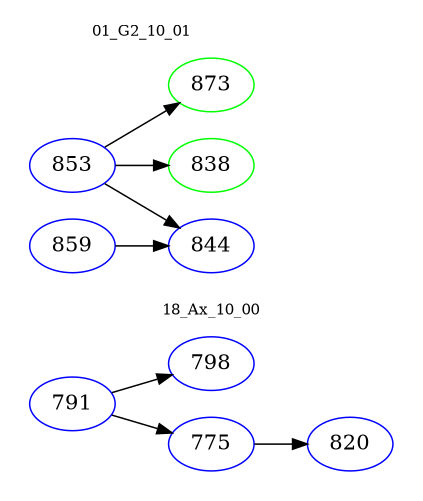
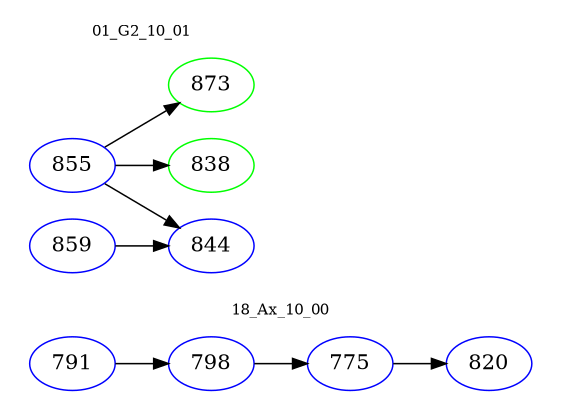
node "853": label "853" -> "855"
edge "791" -> "775": now "798" -> "775"
